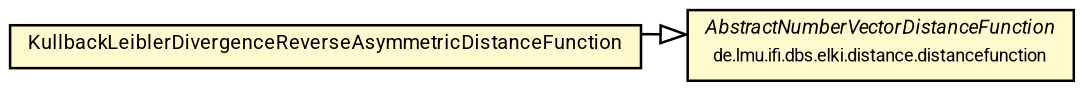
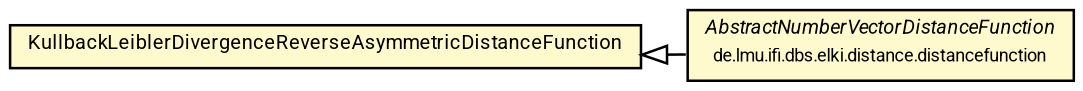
edge "KullbackLeiblerDivergenceReverseAsymmetricDistanceFunction" -> "AbstractNumberVectorDistanceFunction": reversed
